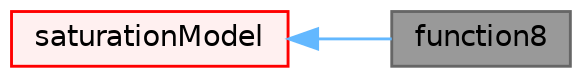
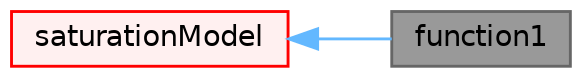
node "function8": label "function8" -> "function1"
